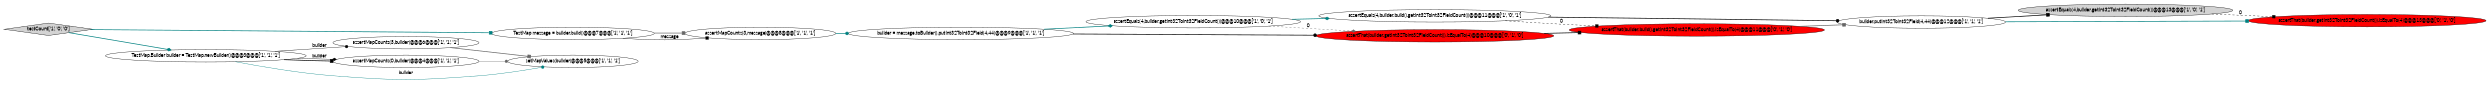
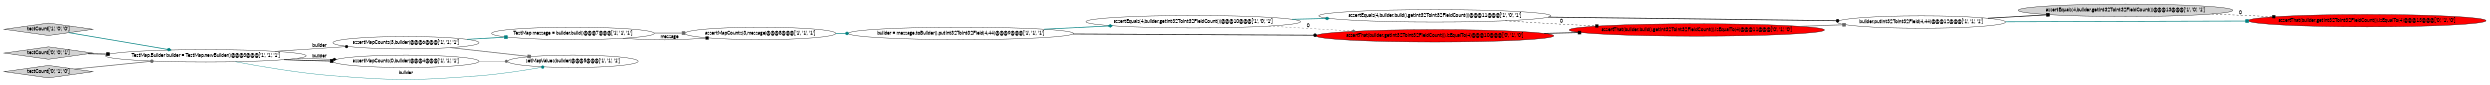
edge "testCount['1', '0', '0']" -> "TestMap message = builder.build()@@@7@@@['1', '1', '1']": now "assertMapCounts(3,builder)@@@6@@@['1', '1', '1']" -> "TestMap message = builder.build()@@@7@@@['1', '1', '1']"
node "testCount['0', '0', '1']": added
node "testCount['0', '1', '0']": added
